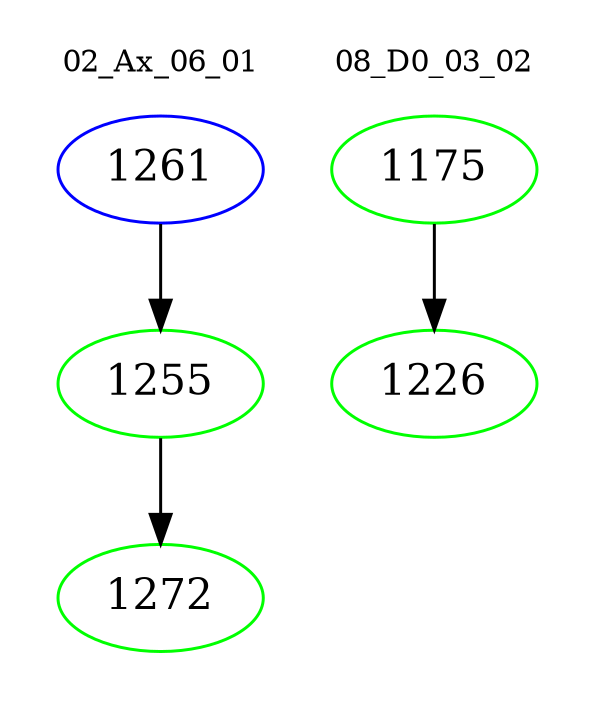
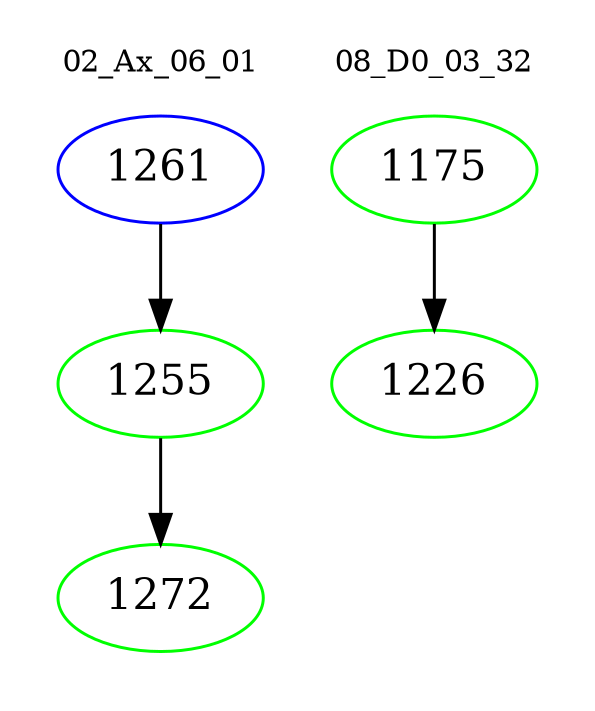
cluster "08_D0_03_02": label "08_D0_03_02" -> "08_D0_03_32"
